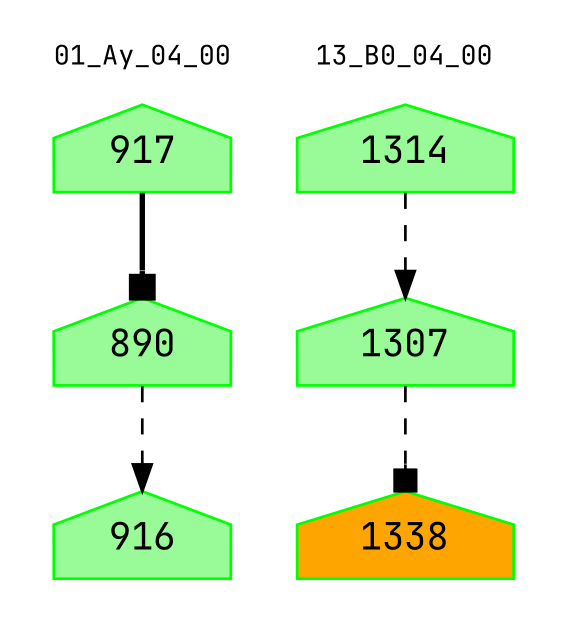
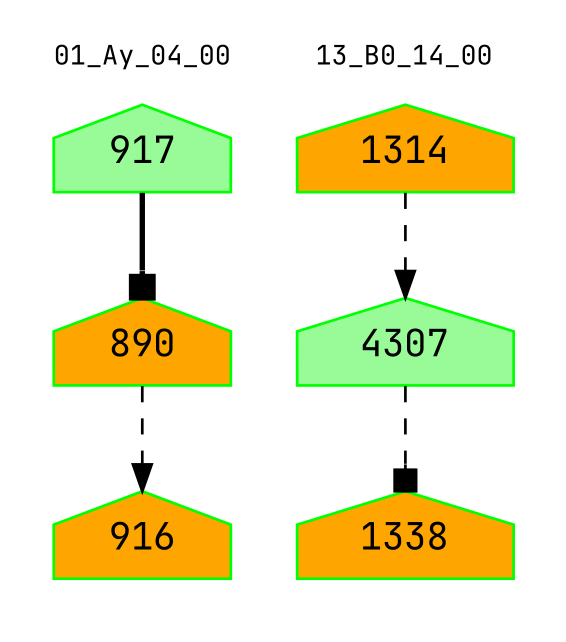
cluster "13_B0_04_00": label "13_B0_04_00" -> "13_B0_14_00"
node "1314": fillcolor palegreen -> orange
node "890": fillcolor palegreen -> orange
node "1307": label "1307" -> "4307"
node "916": fillcolor palegreen -> orange
